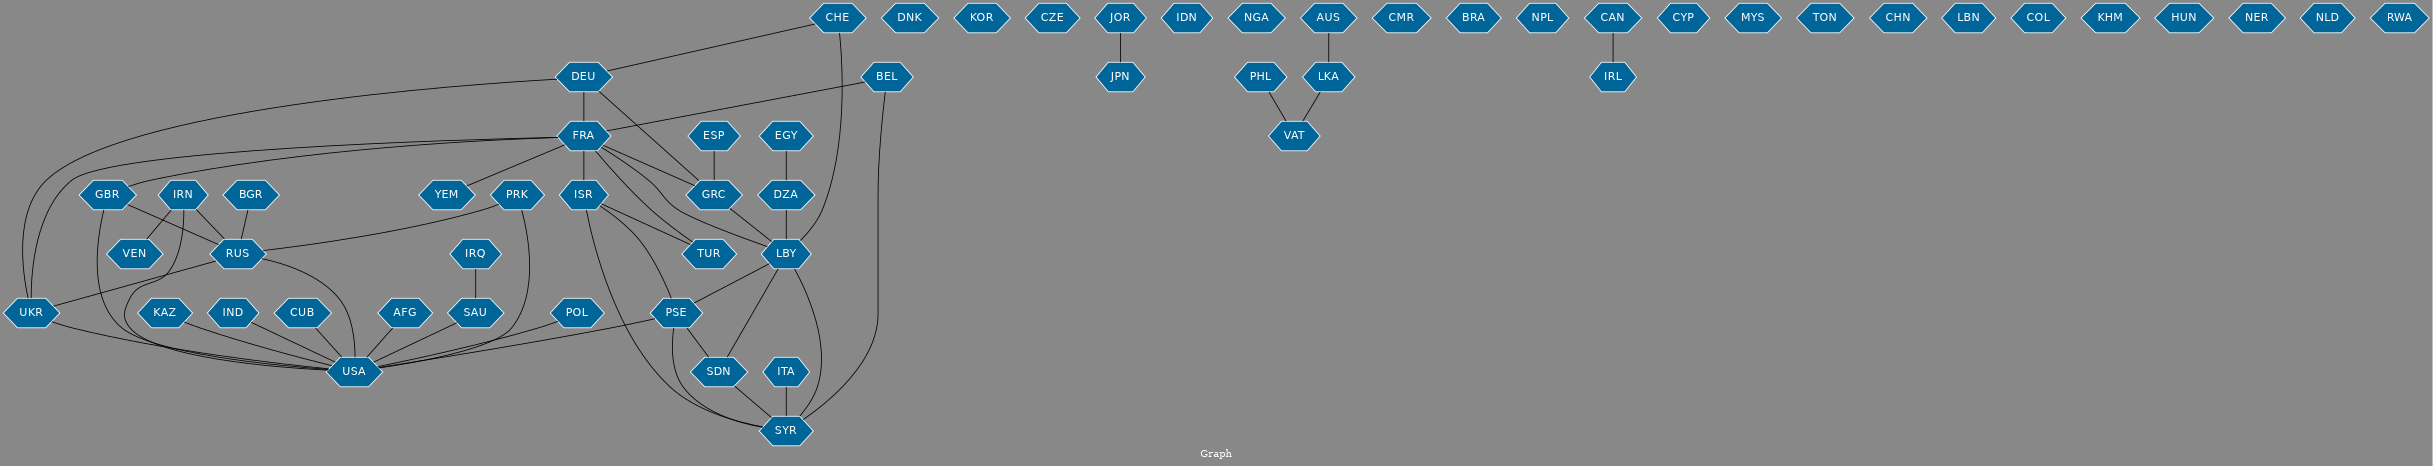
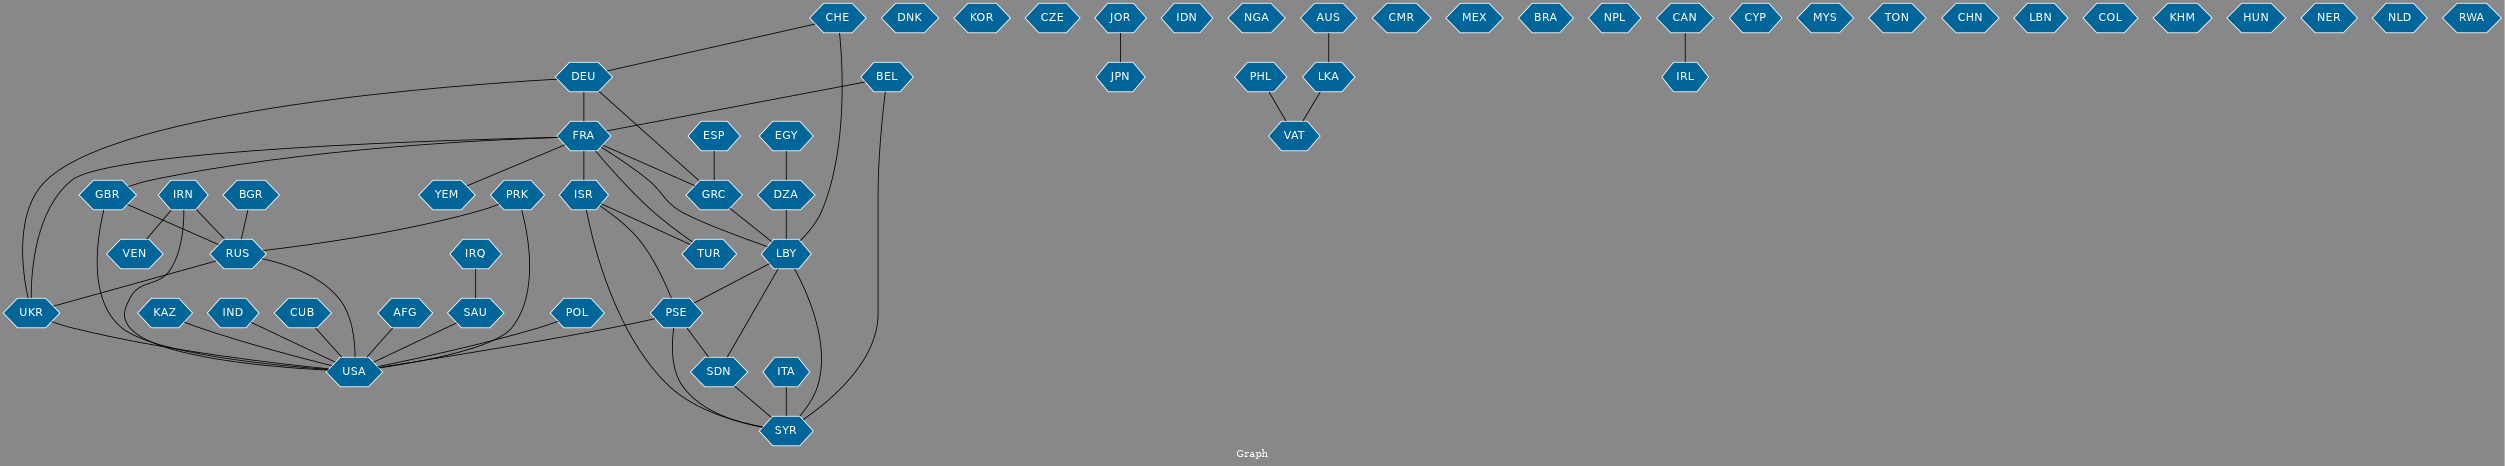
node "MEX": added
